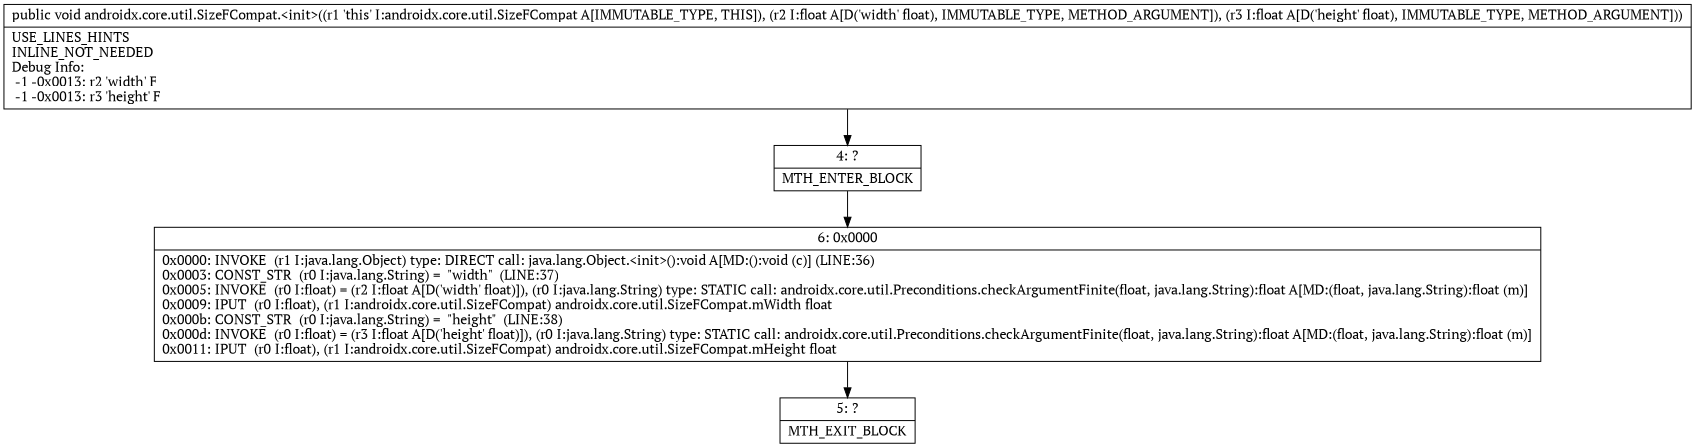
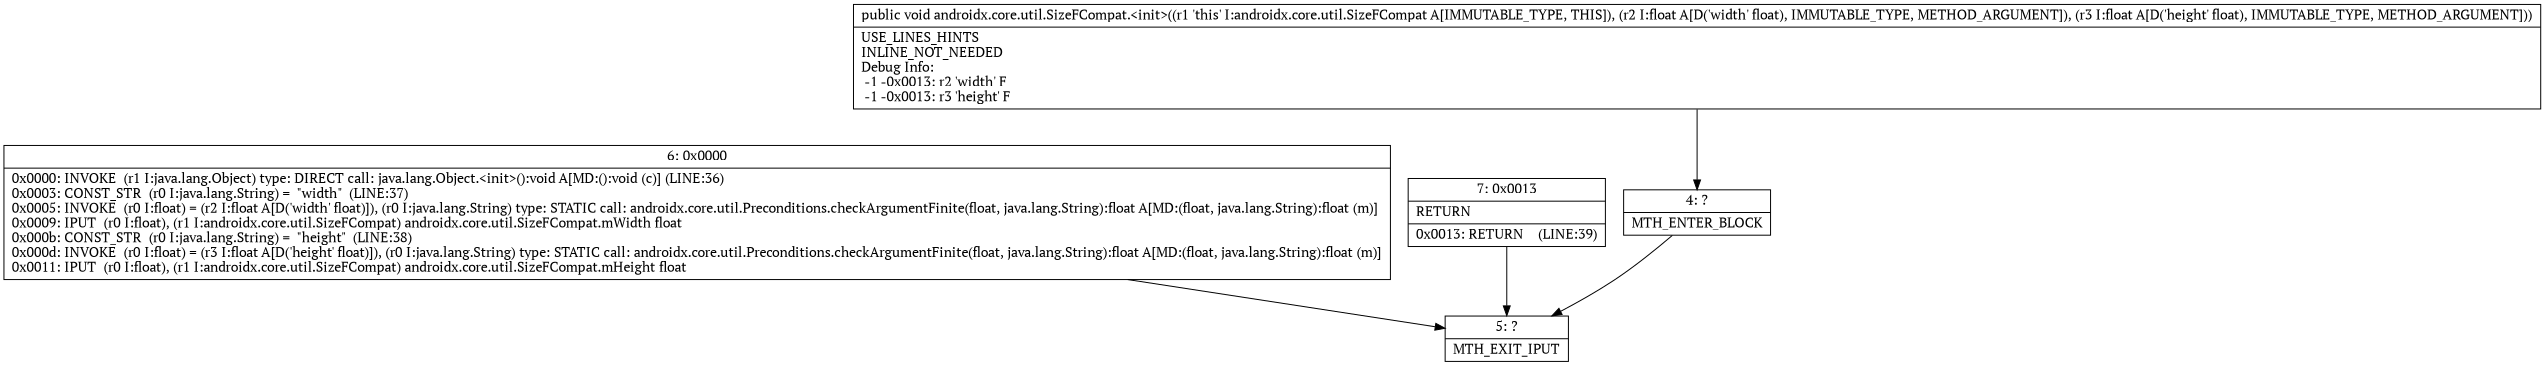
edge "4: ?" -> "6: 0x0000": now "4: ?" -> "5: ?"
node "7: 0x0013": added
node "5: ?": text "MTH_EXIT_BLOCK" -> "MTH_EXIT_IPUT"
